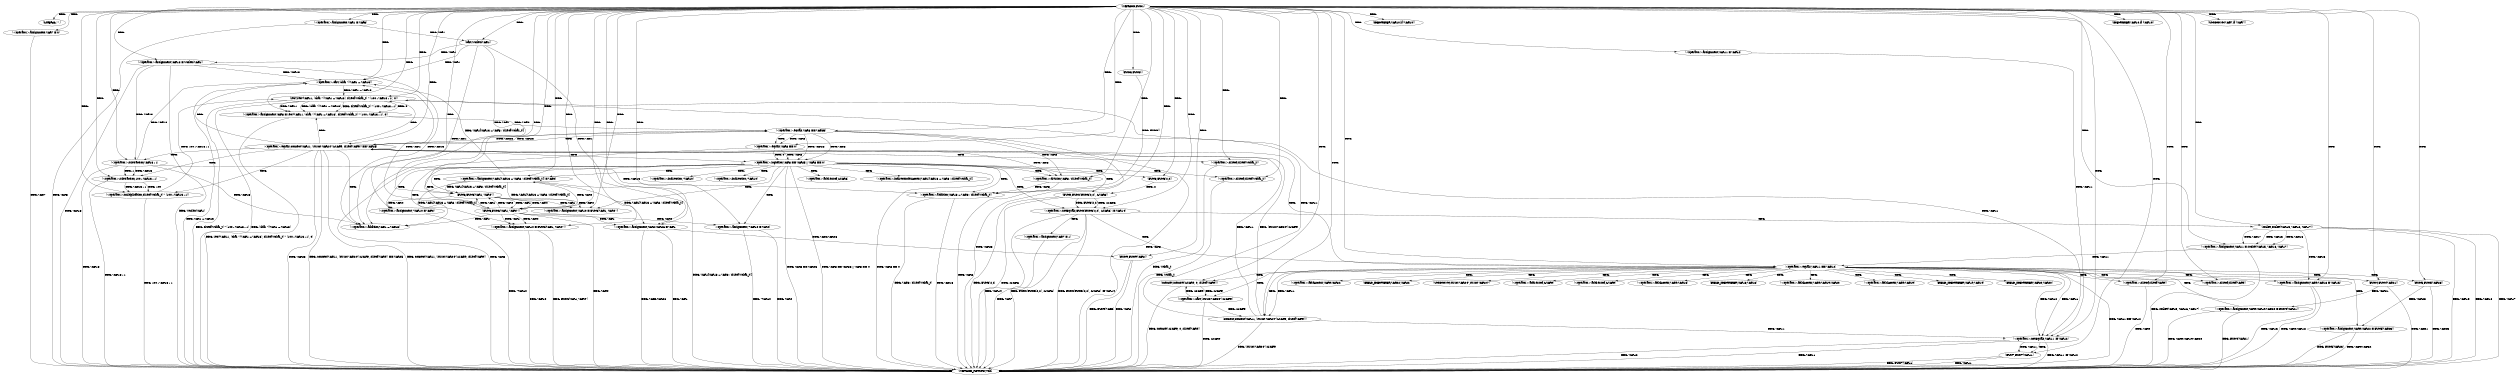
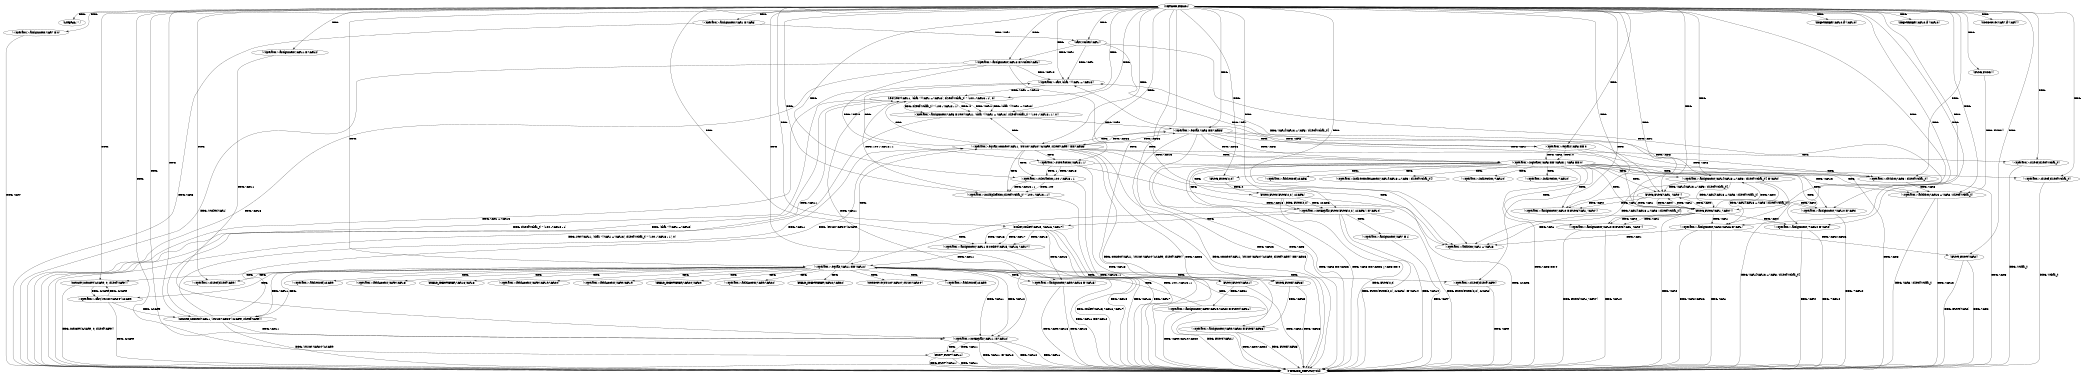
node "(METHOD,FUN1)": label "(METHOD,FUN1)" -> "(METHOD,FIELD1)"
edge "(<operator>.subtraction,VAR13 - 1)" -> "(<operator>.cast,(char *)(VAR1 + VAR13))": removed, label "DDG: VAR13"
edge "(cast,wcslen(VAR1))" -> "(<operator>.addition,VAR1 + VAR13)": now "(<operator>.assignment,VAR2.VAR26 = VAR1)" -> "(<operator>.addition,VAR1 + VAR13)"
node "(FIELD_IDENTIFIER,VAR19,VAR19)": removed
